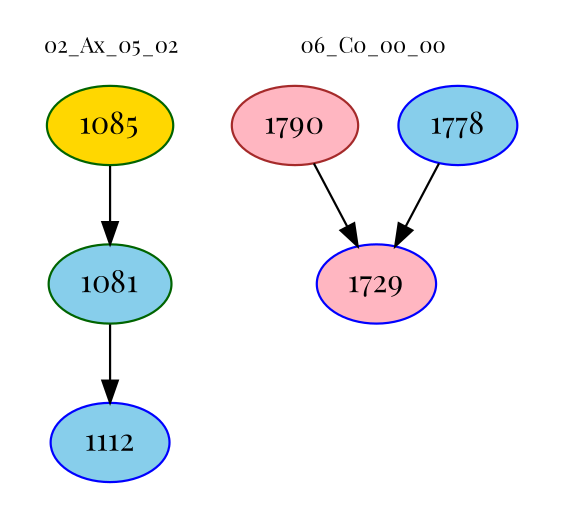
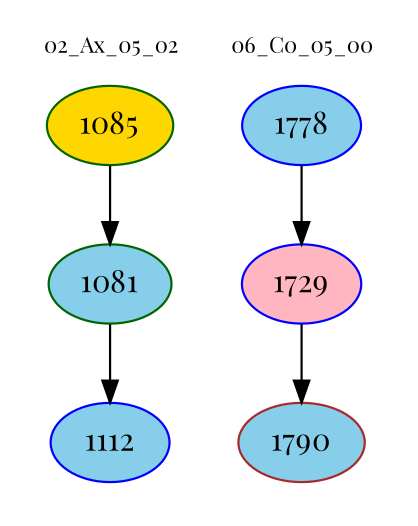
cluster "06_C0_00_00": label "06_C0_00_00" -> "06_C0_05_00"
node "1790": fillcolor lightpink -> skyblue
edge "1790" -> "1729": reversed
